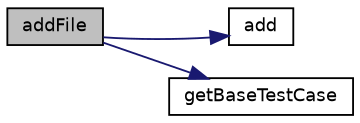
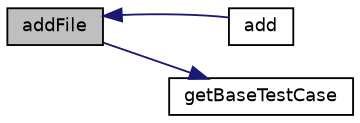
edge "addFile" -> "add": reversed
